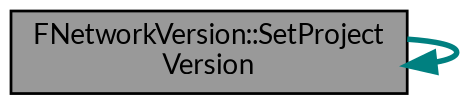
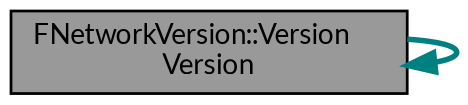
node "FNetworkVersion::SetProject Version": label "FNetworkVersion::SetProject Version" -> "FNetworkVersion::Version Version"
